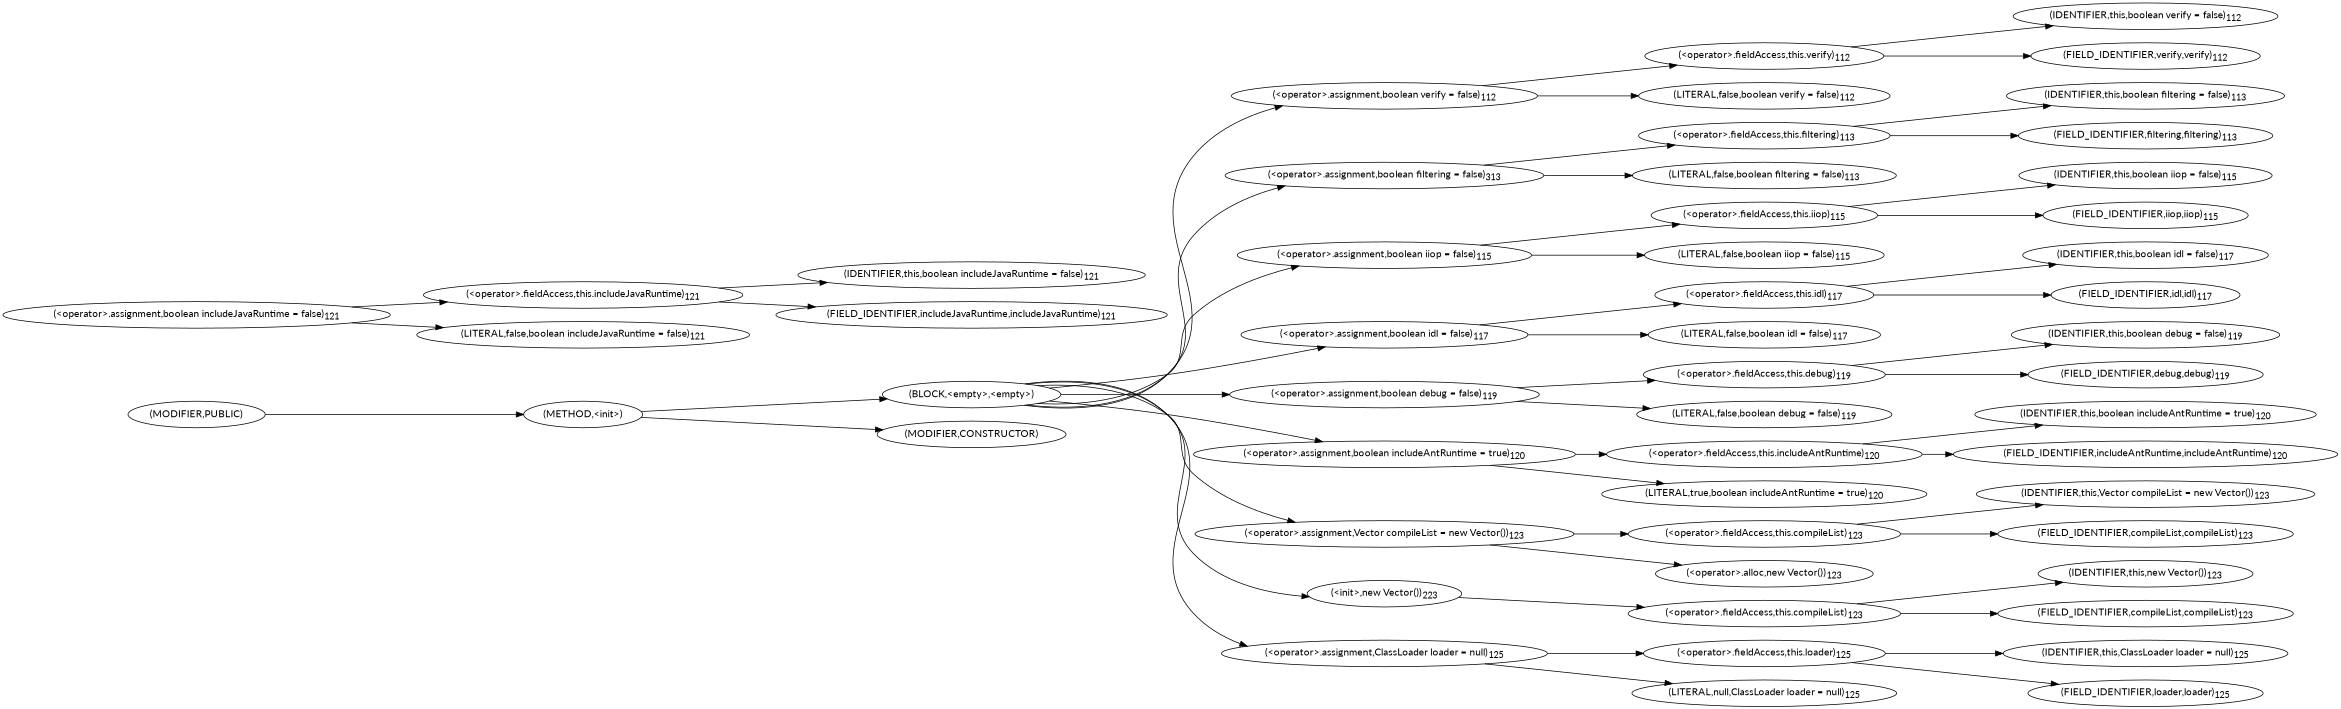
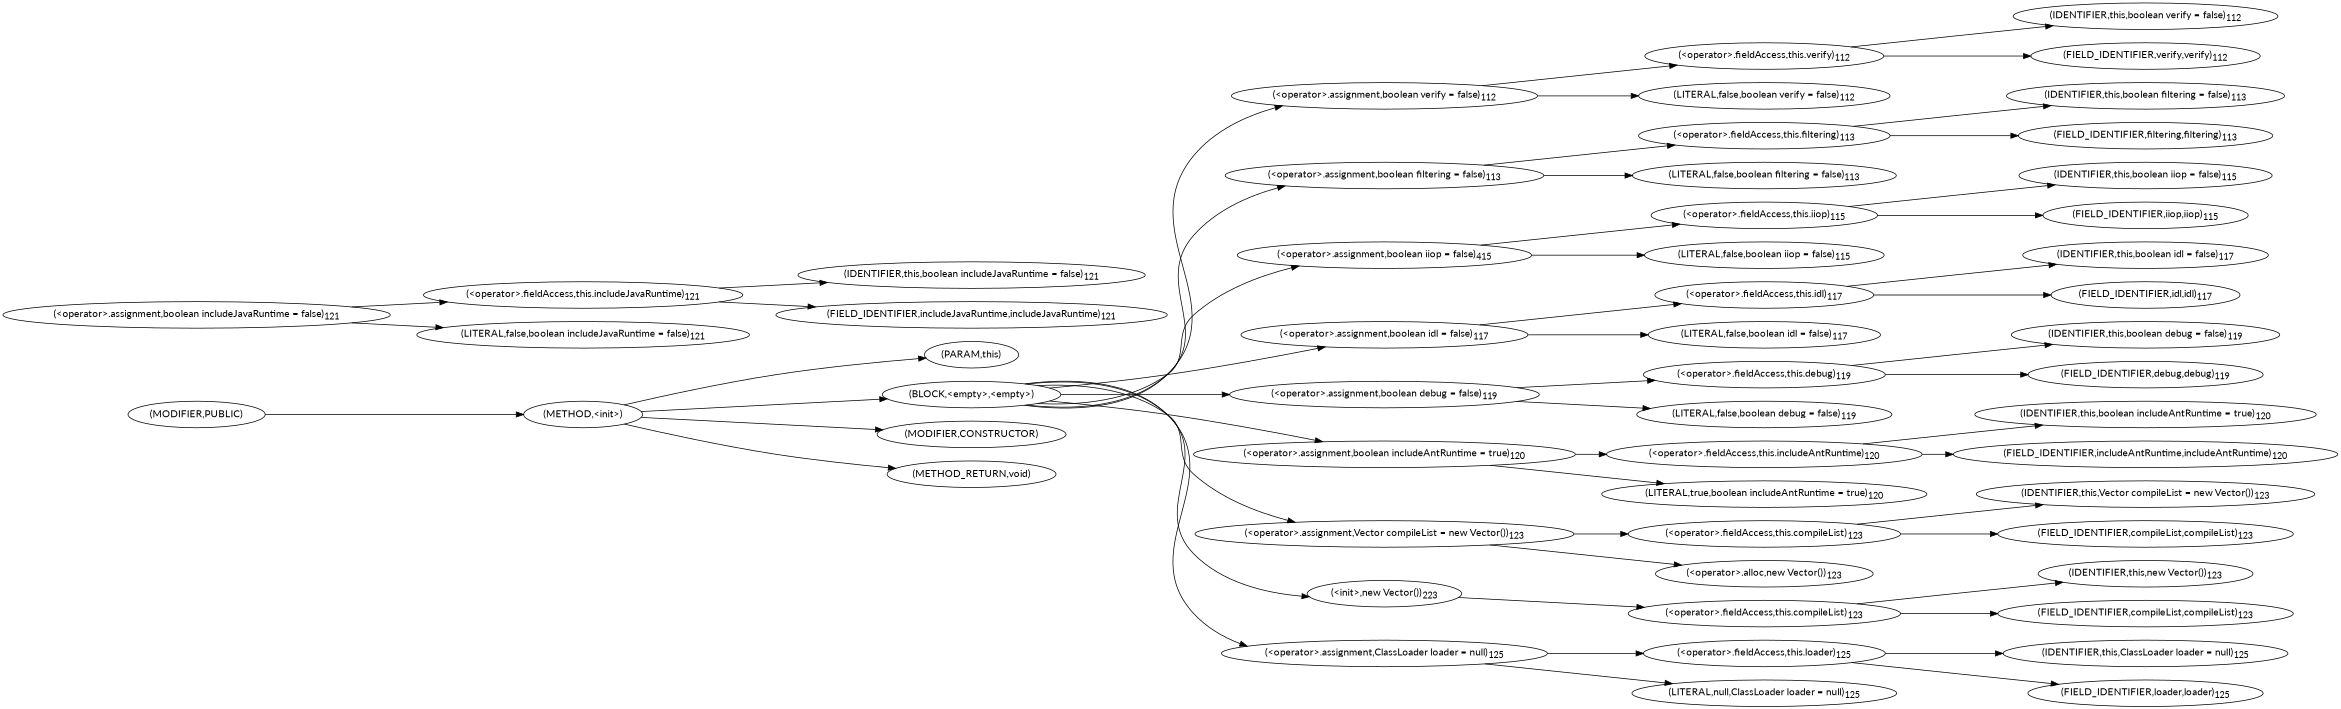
node "(<operator>.assignment,boolean filtering = false)": text "313" -> "113"
node "(<operator>.assignment,boolean iiop = false)": text "115" -> "415"
node "(PARAM,this)": added
node "(METHOD_RETURN,void)": added
